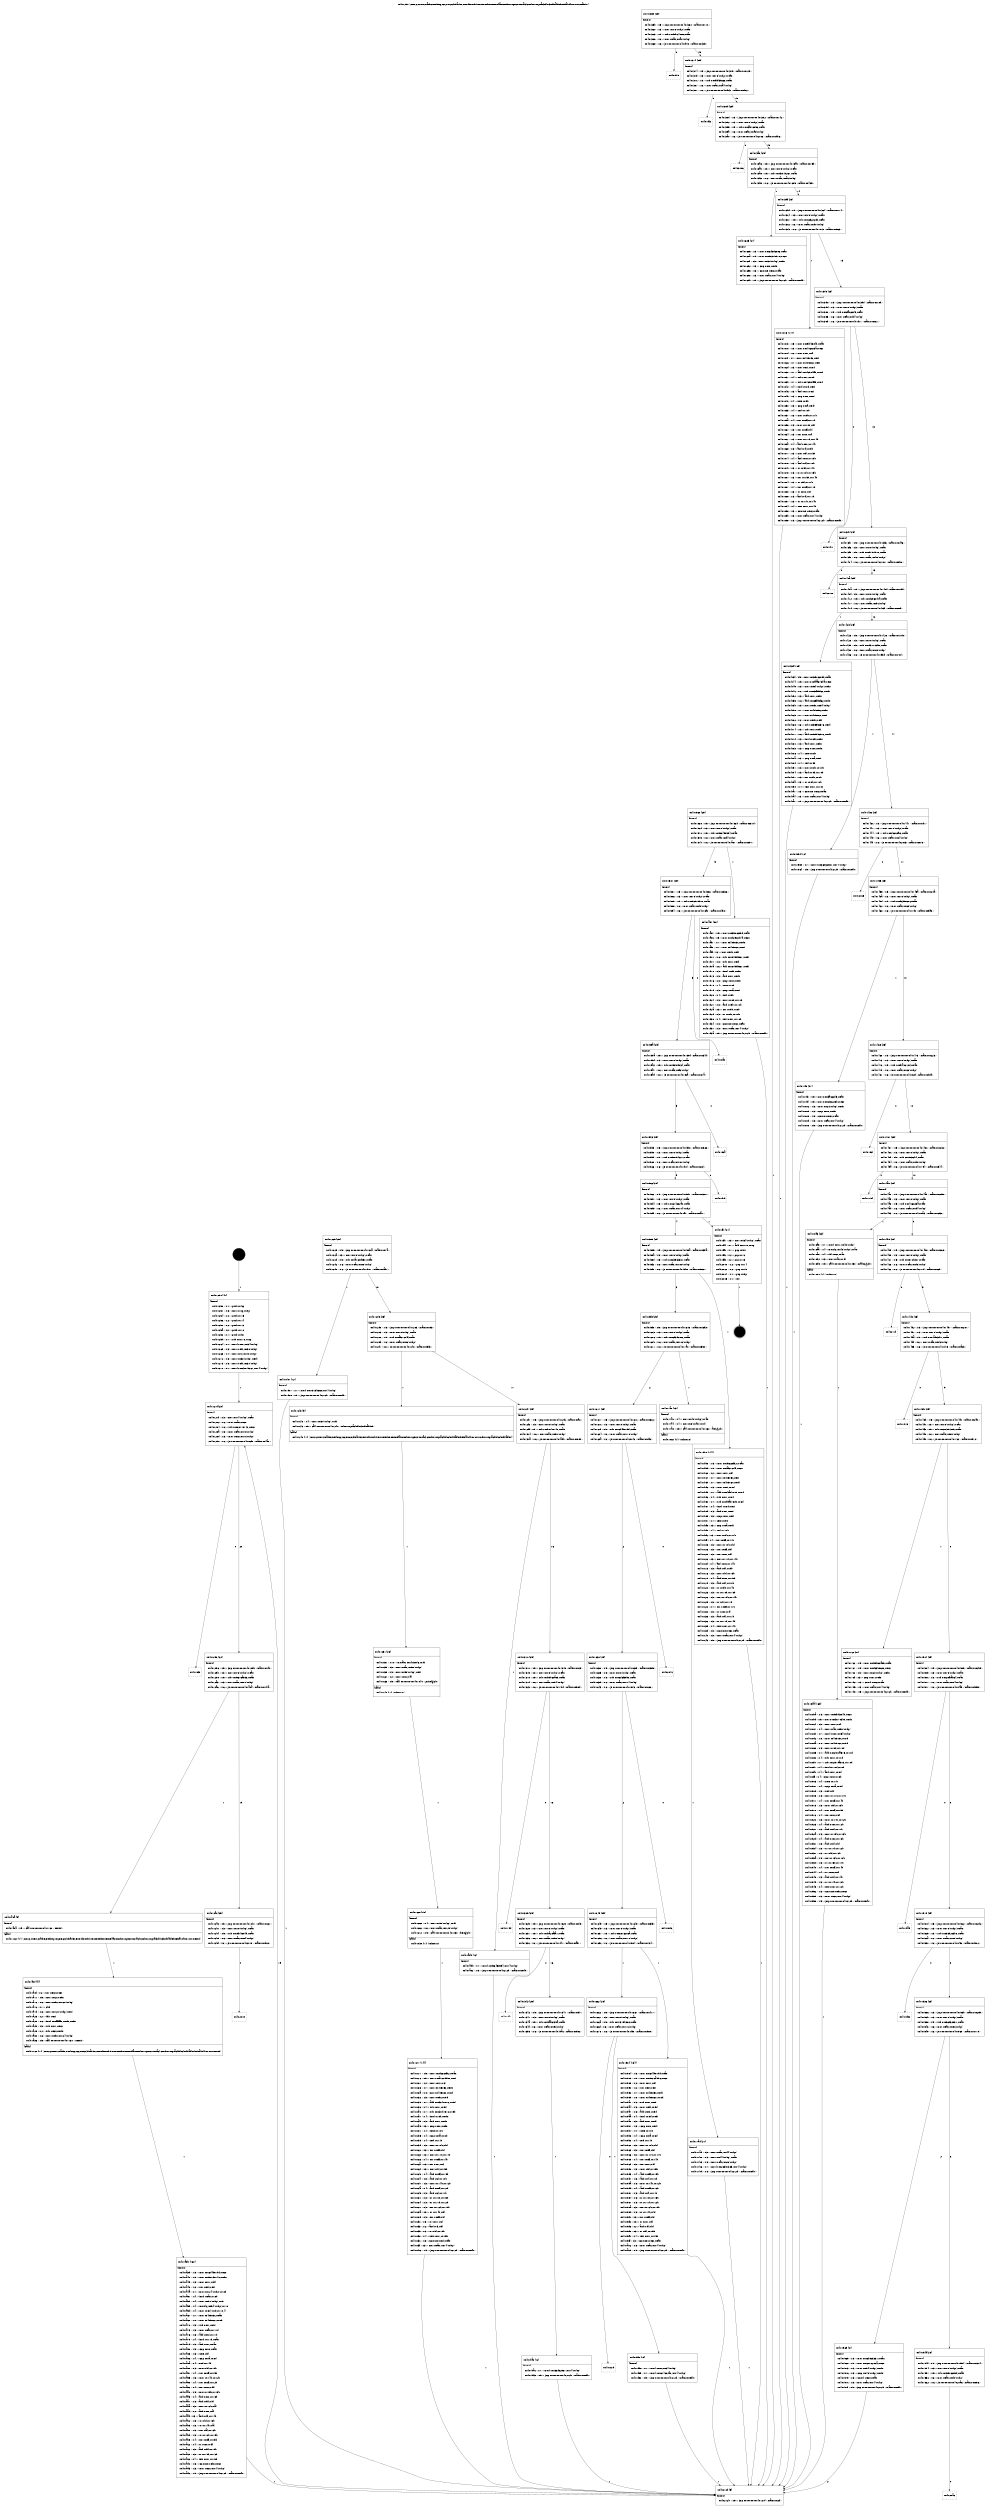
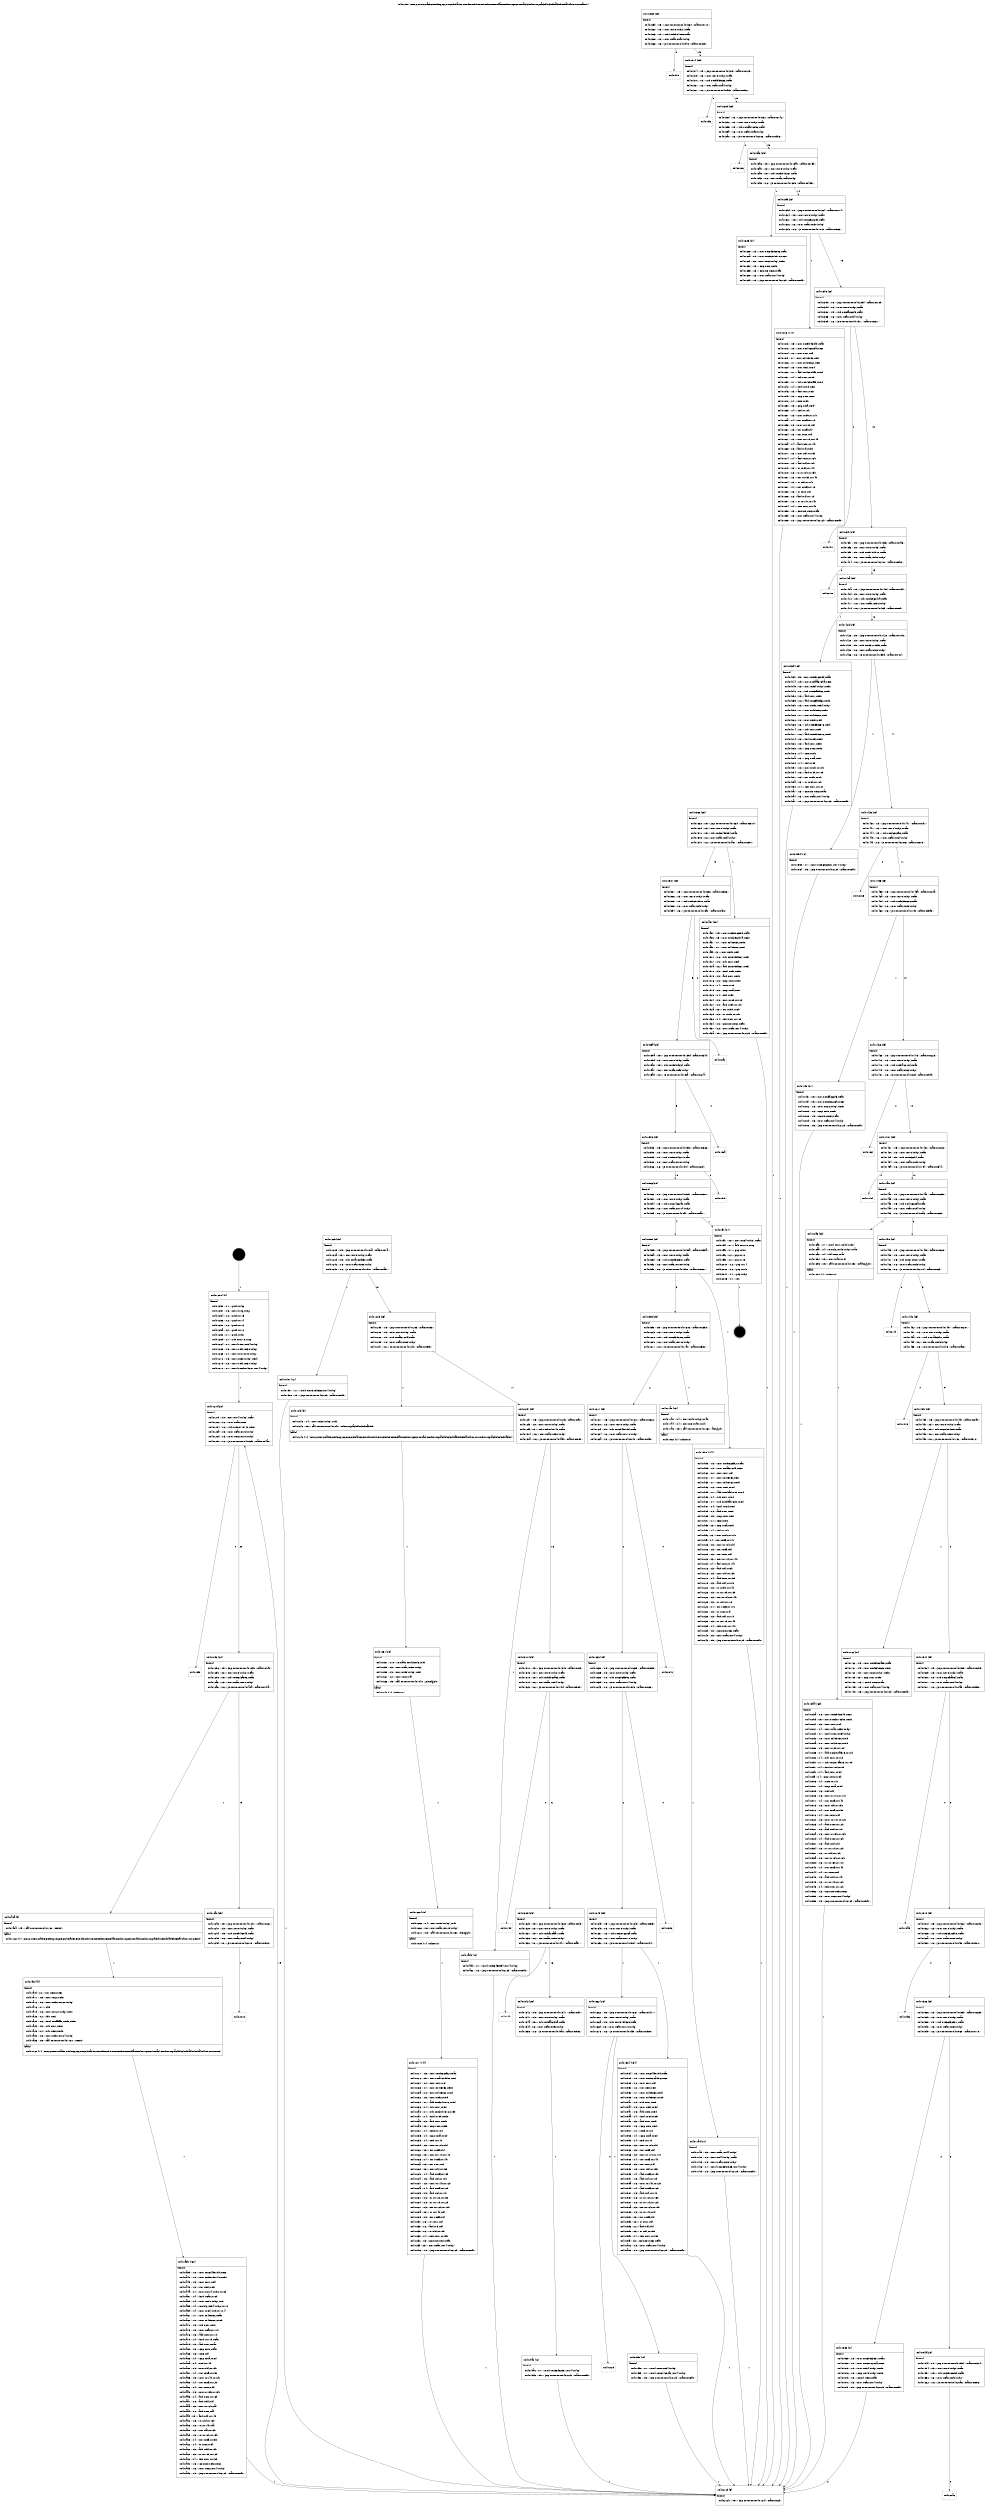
edge "0x4015b3 [25]" -> "0x4015cc [25]": label " 5" -> " 10"
edge "0x401310 [25]" -> "0x401329 [25]": label " 16" -> " 6"
